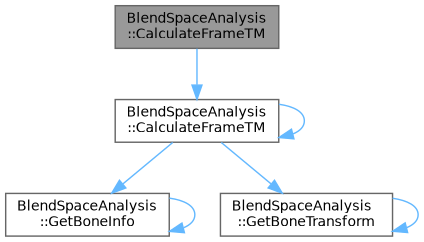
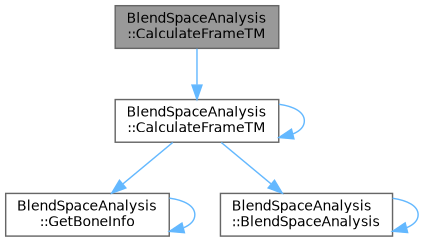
node "BlendSpaceAnalysis ::GetBoneTransform": label "BlendSpaceAnalysis ::GetBoneTransform" -> "BlendSpaceAnalysis ::BlendSpaceAnalysis"
